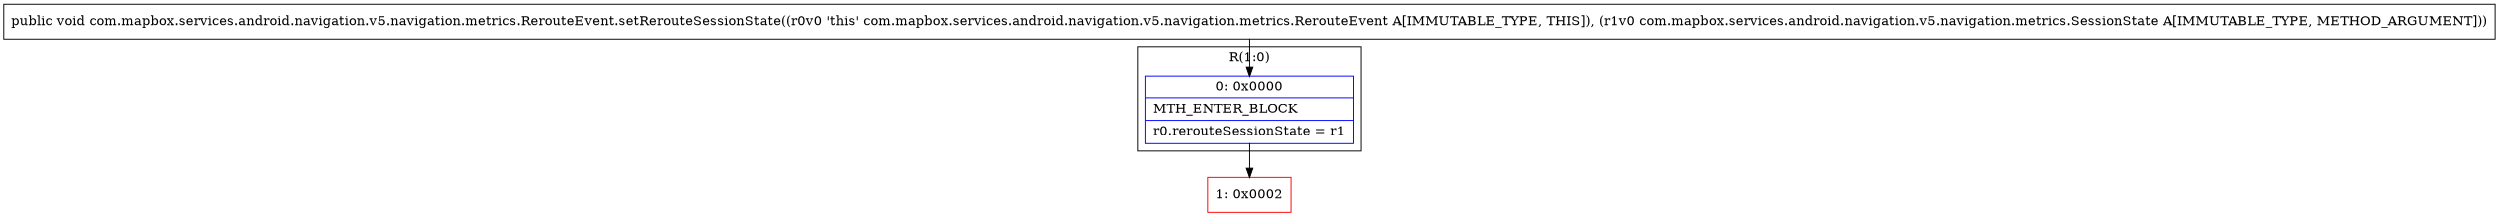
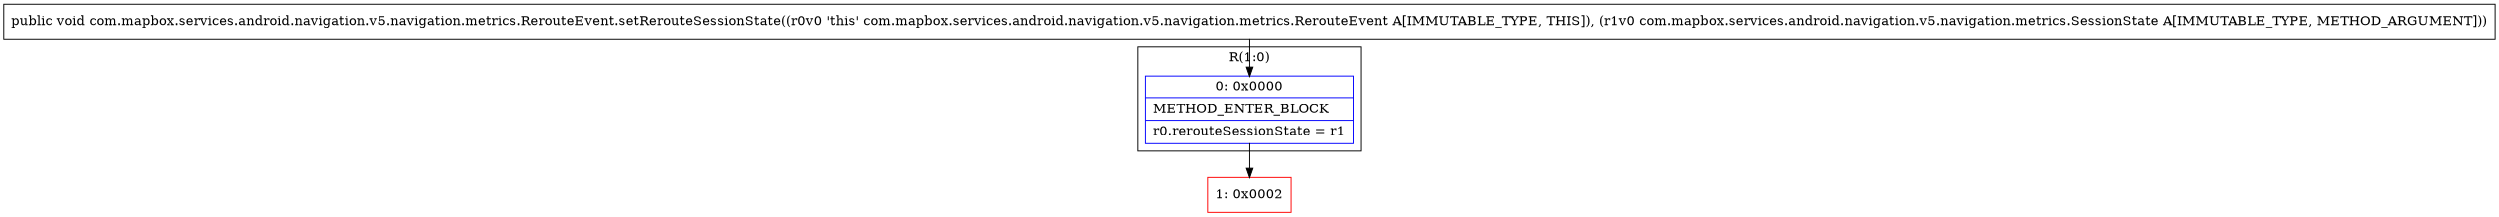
node "0: 0x0000": text "MTH_ENTER_BLOCK" -> "METHOD_ENTER_BLOCK"
